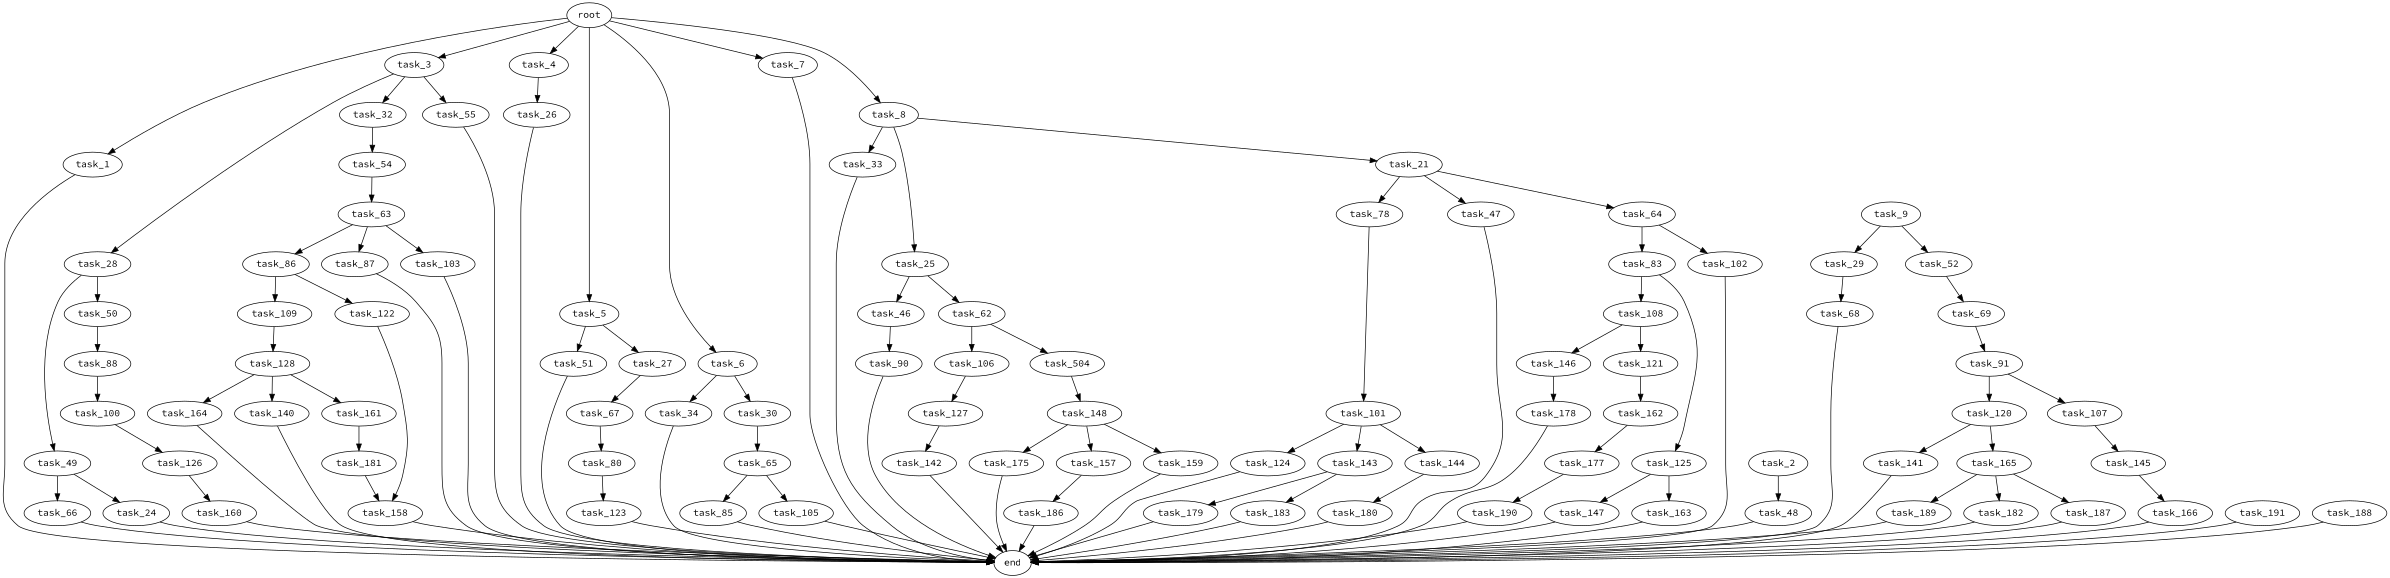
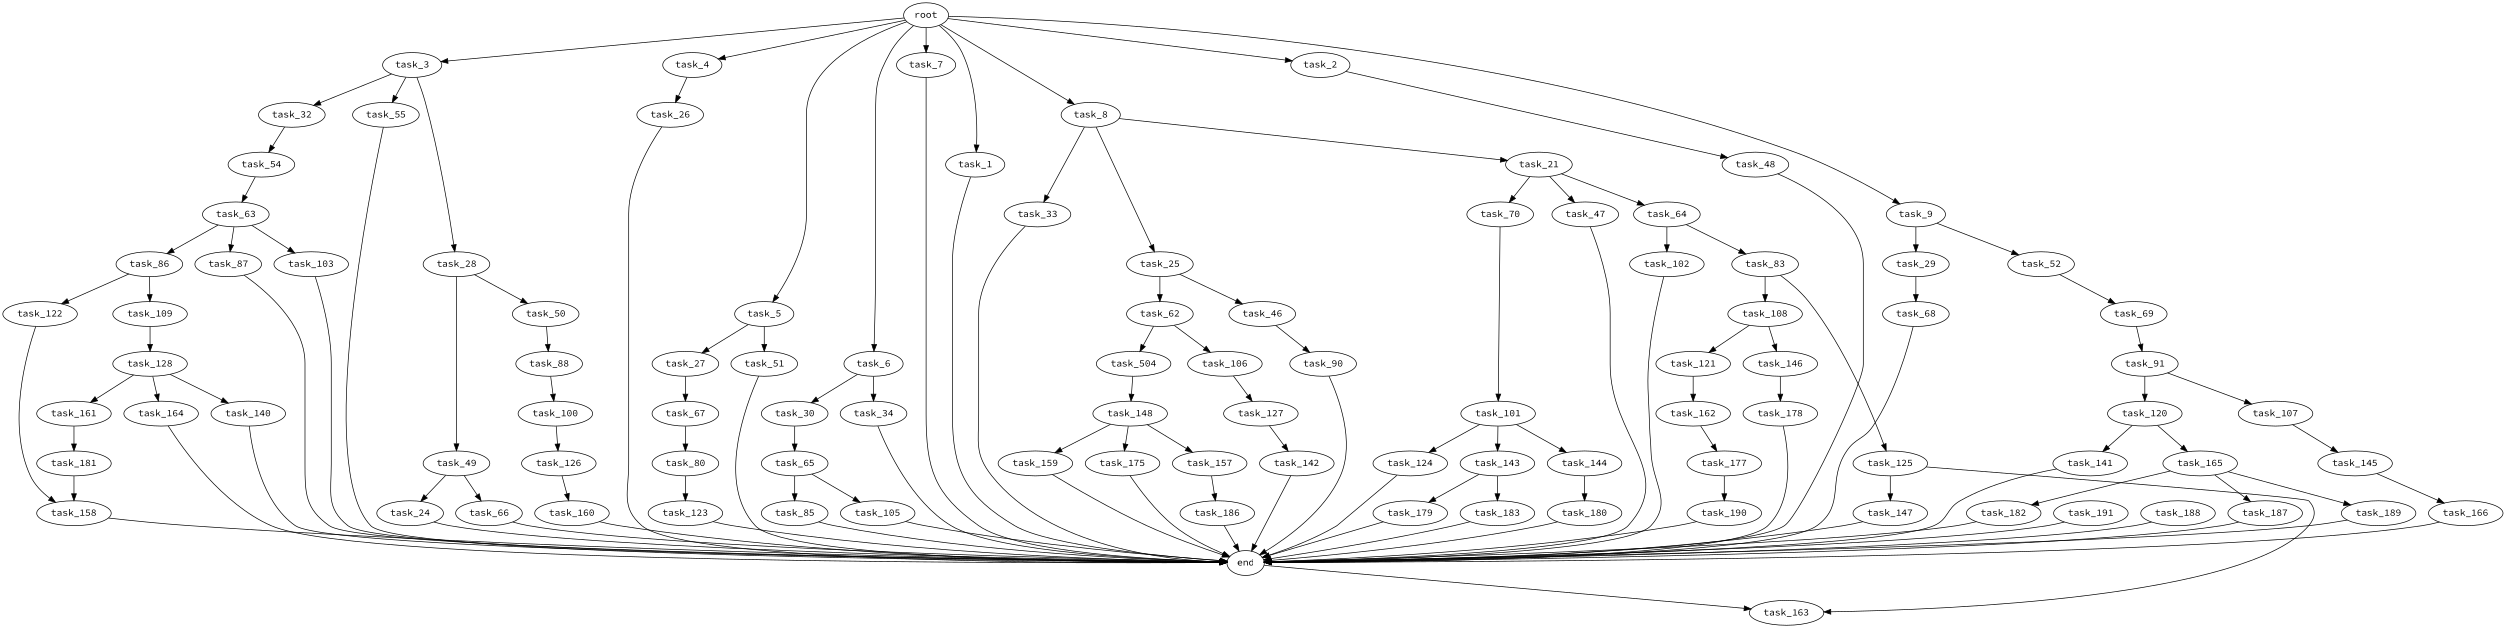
edge "root" -> "task_2": added
edge "root" -> "task_9": added
node "task_78": label "task_78" -> "task_70"
edge "task_163" -> "end": reversed
